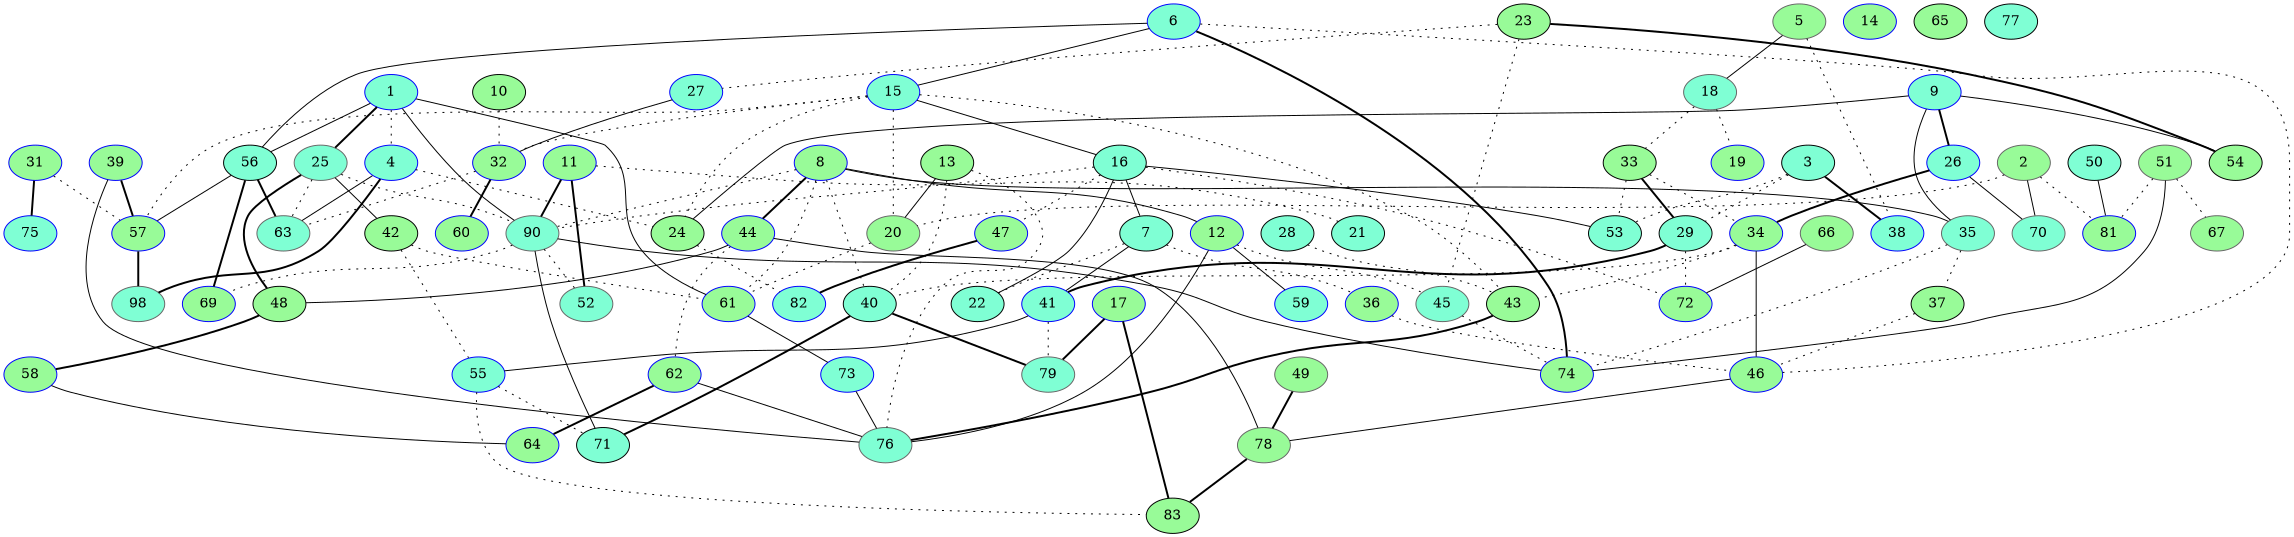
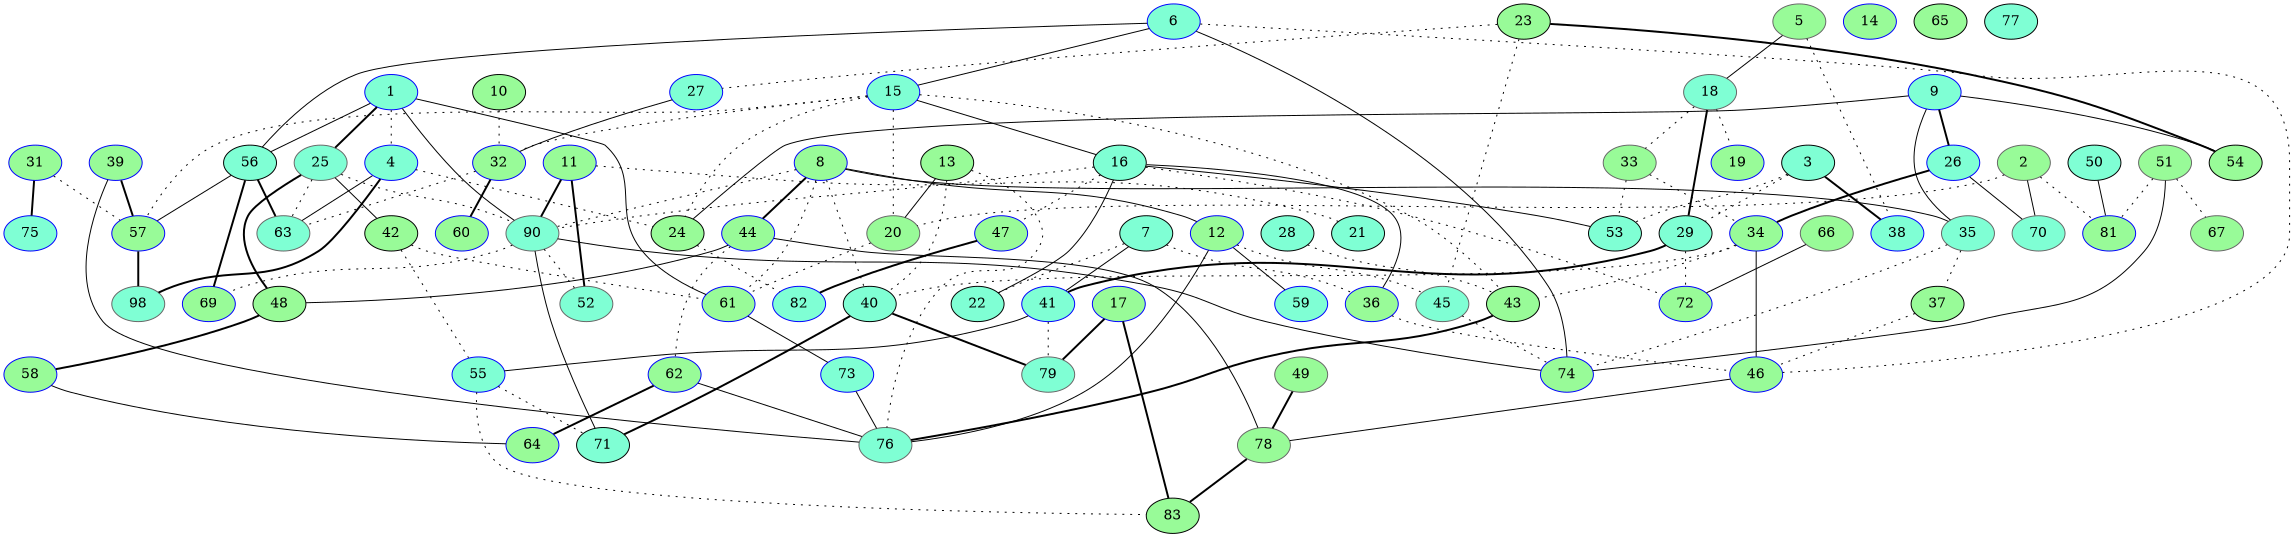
edge "6" -- "74": style bold -> solid
node "33": color black -> gray40
edge "16" -- "7": now "16" -- "36"
edge "33" -- "29": now "18" -- "29"
